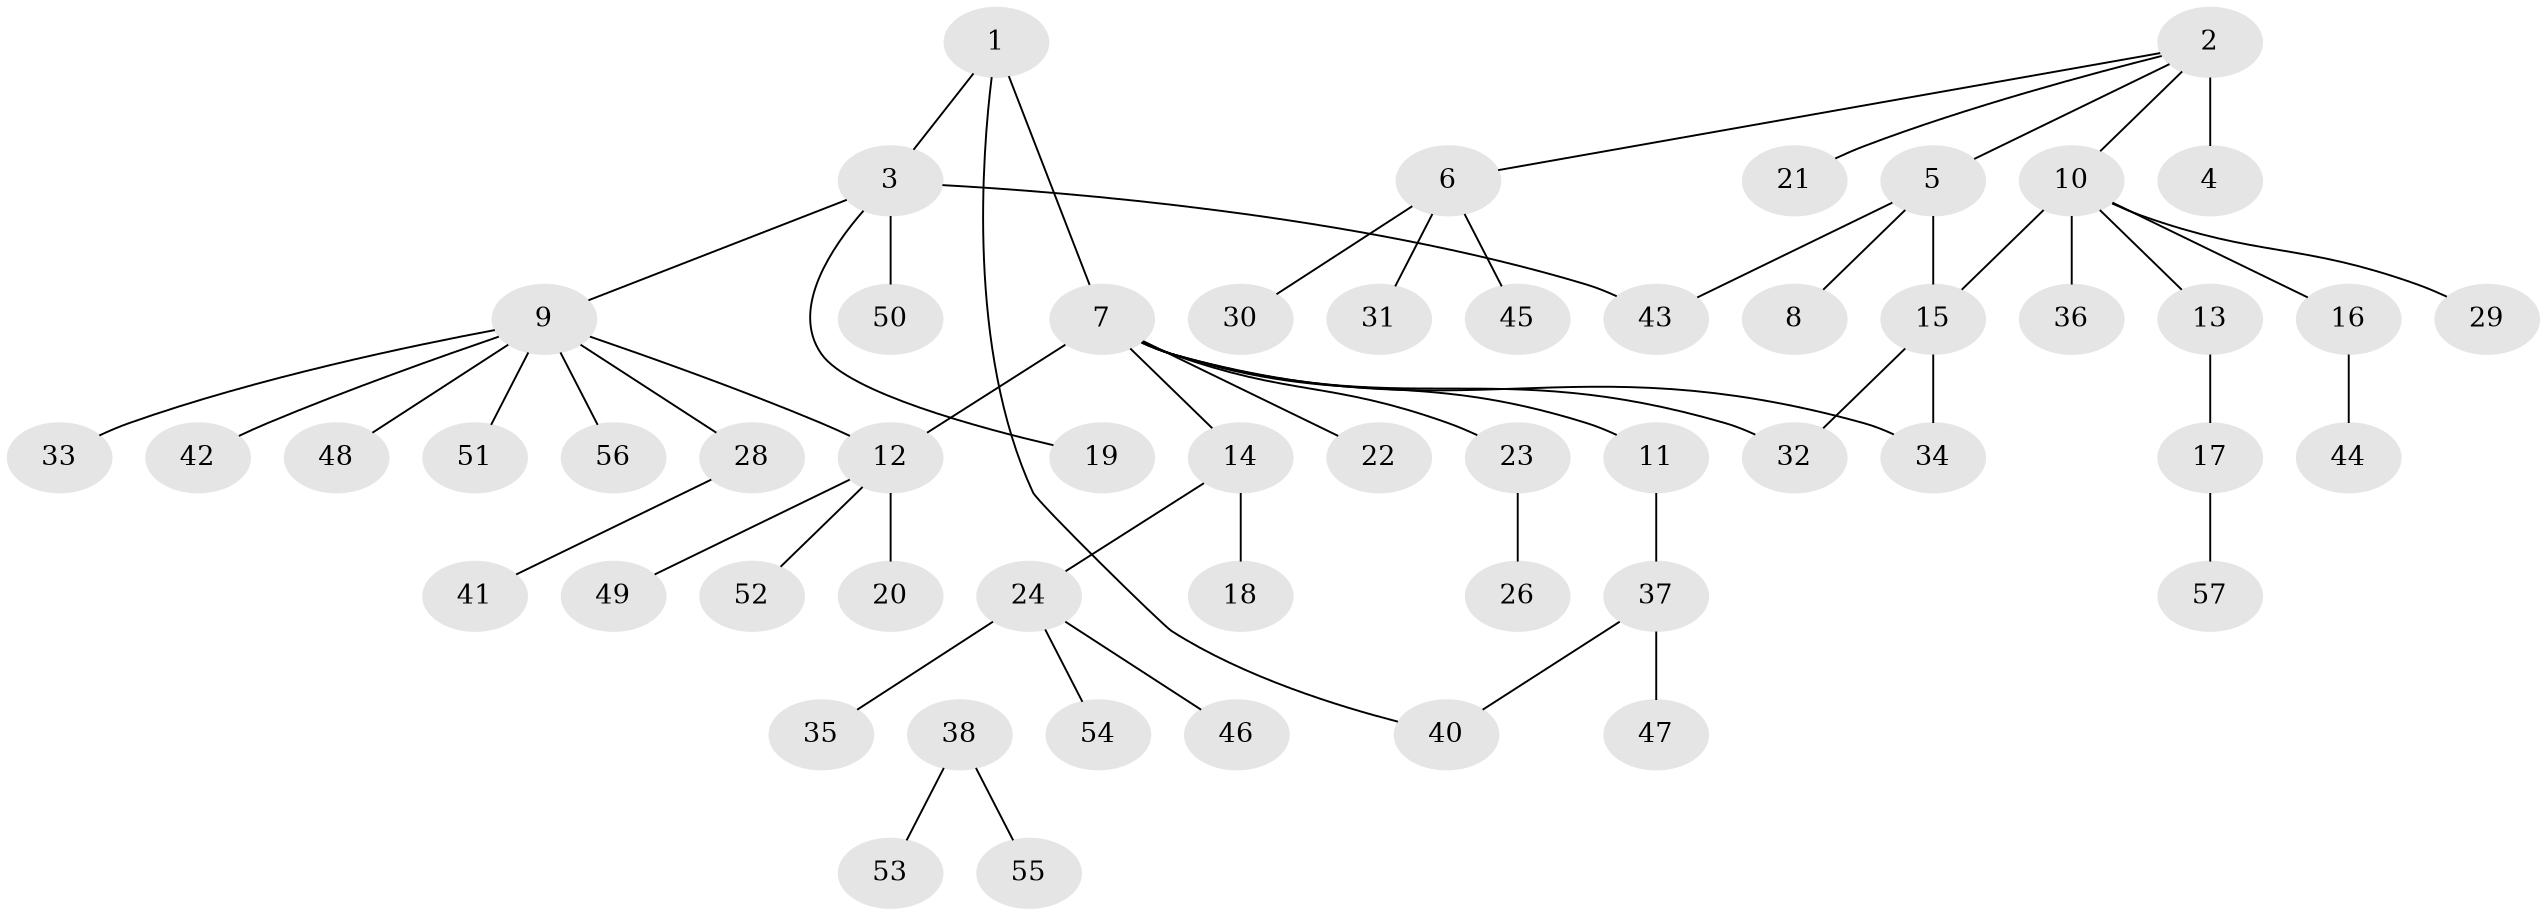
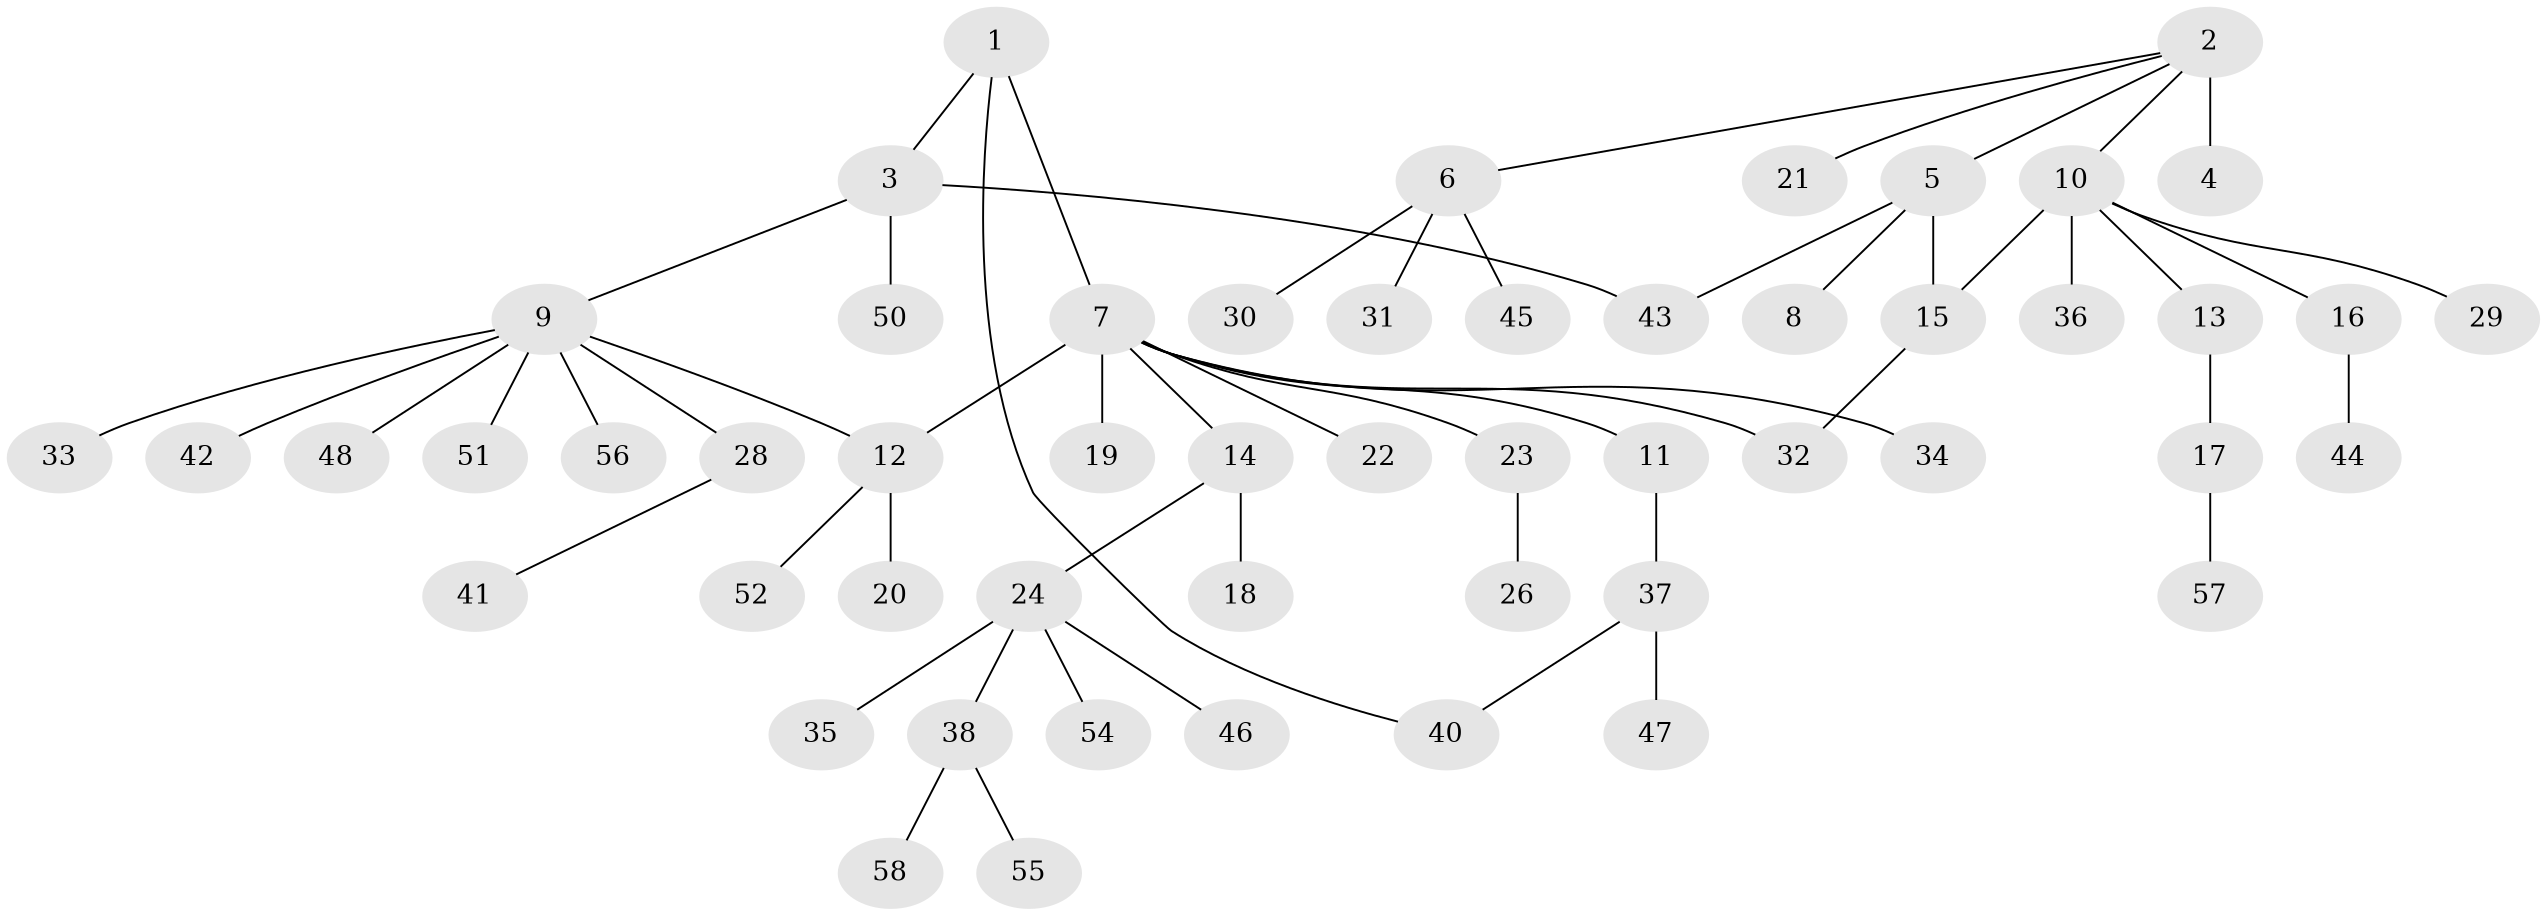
edge "3" -- "19": now "7" -- "19"
edge "15" -- "34": removed
node "49": removed
edge "24" -- "38": added
node "53": label "53" -> "58"
